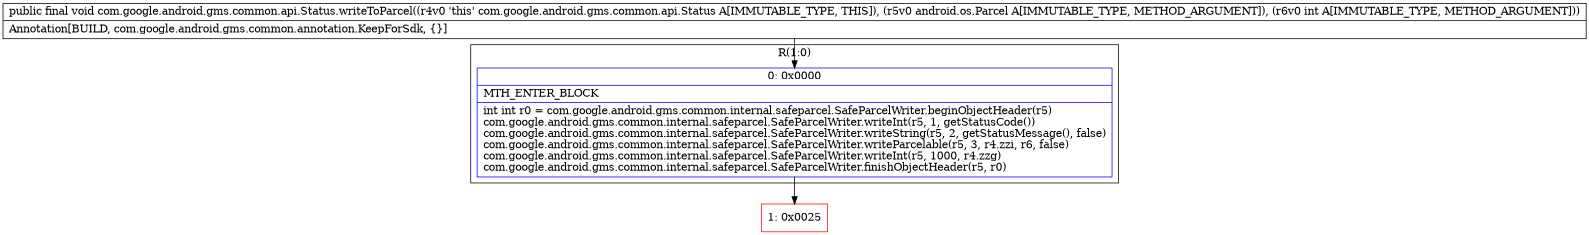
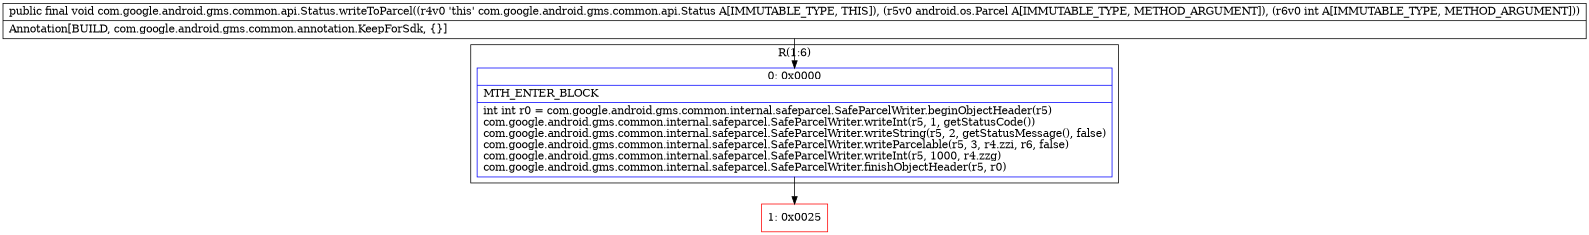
cluster "R(1:0)": label "R(1:0)" -> "R(1:6)"
